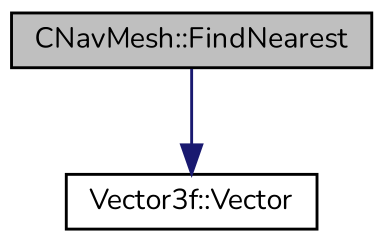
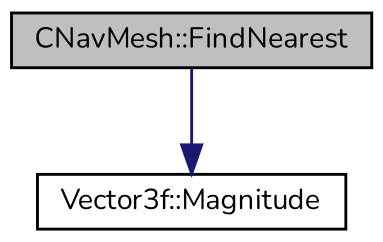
node "Vector3f::Vector": label "Vector3f::Vector" -> "Vector3f::Magnitude"
